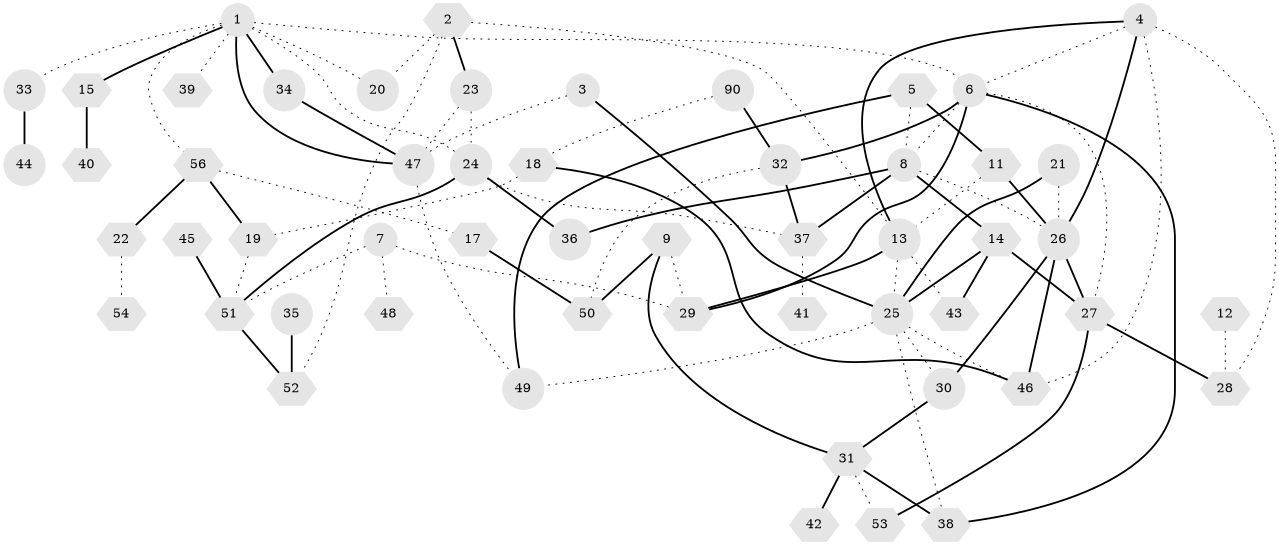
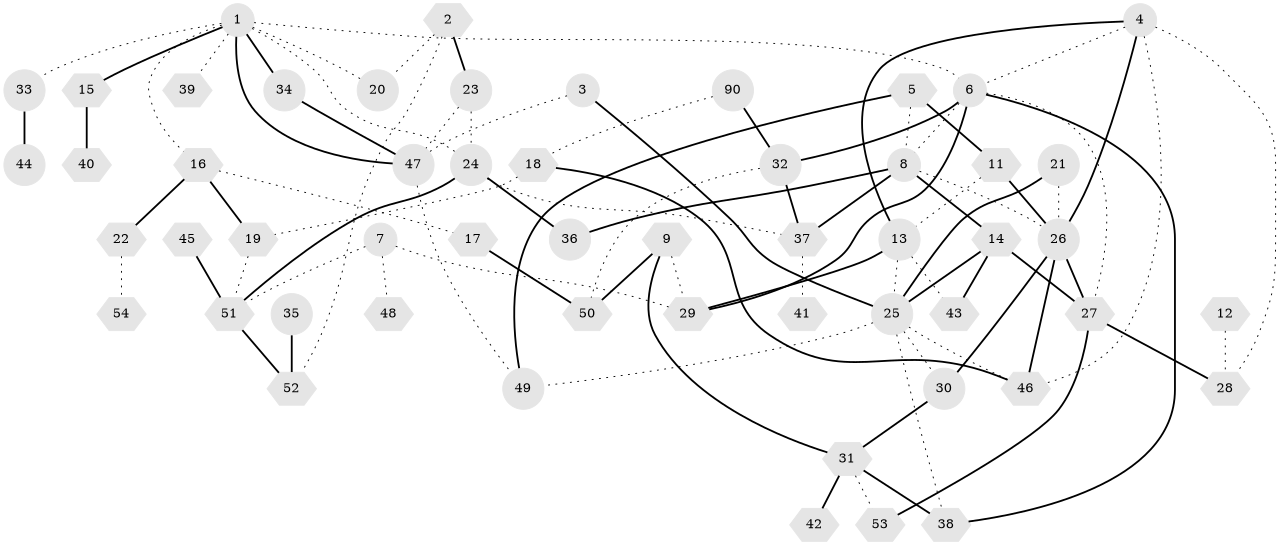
edge "2" -- "13": removed
node "56": label "56" -> "16"
